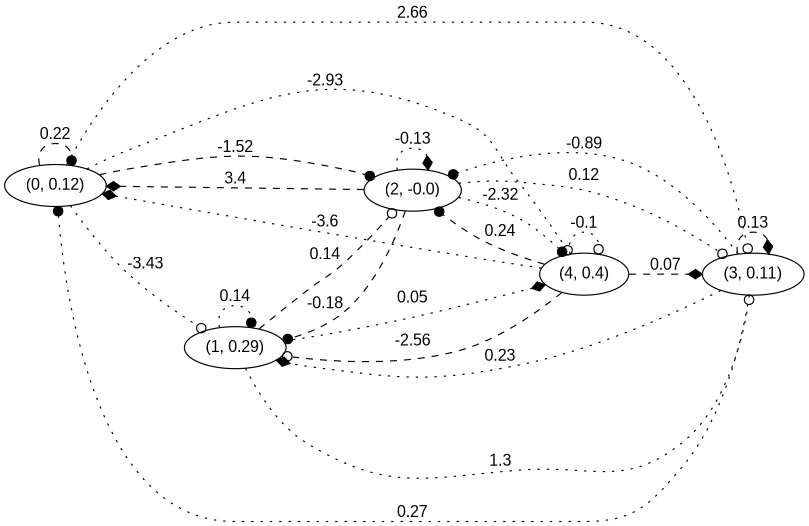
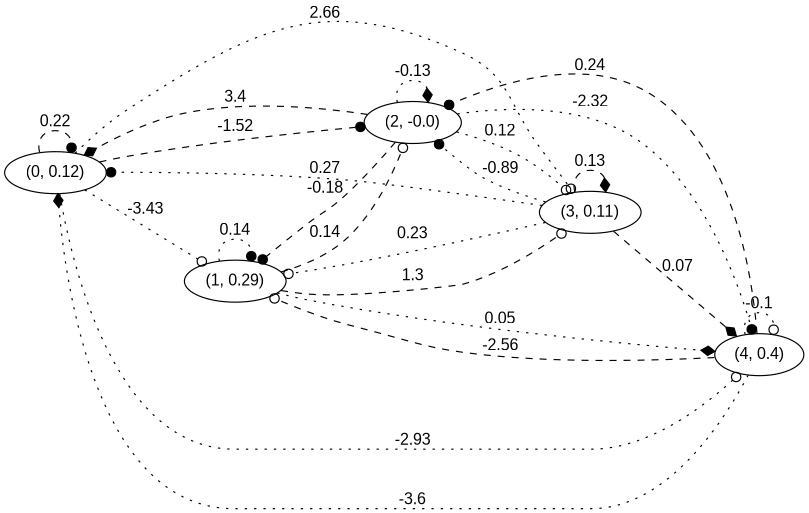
edge "(4, 0.4)" -> "(3, 0.11)": reversed
edge "(3, 0.11)" -> "(1, 0.29)": arrowhead diamond -> odot
edge "(1, 0.29)" -> "(3, 0.11)": style dotted -> dashed
